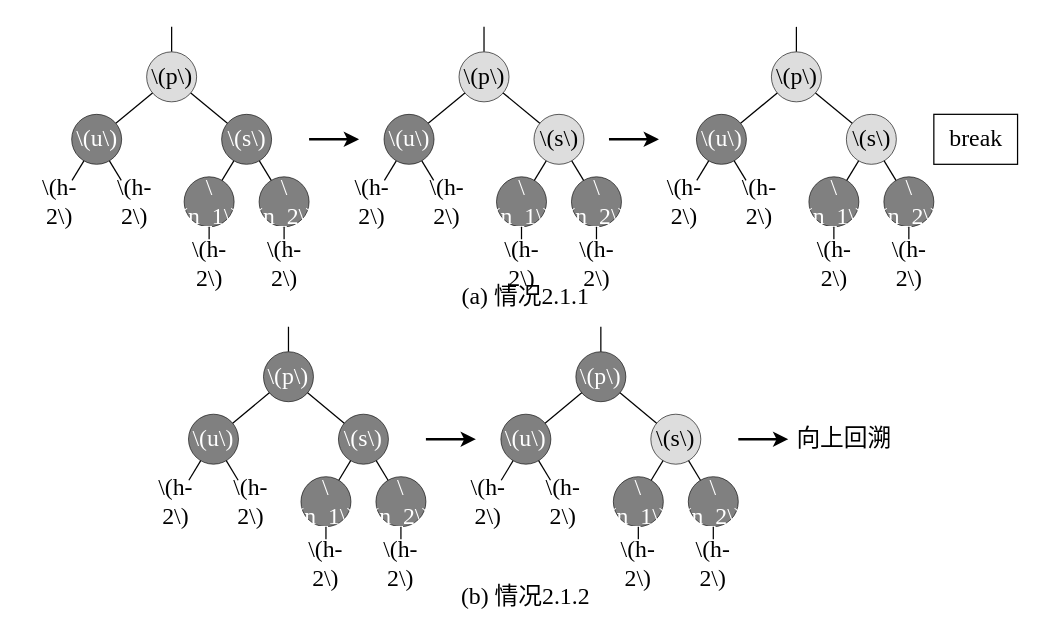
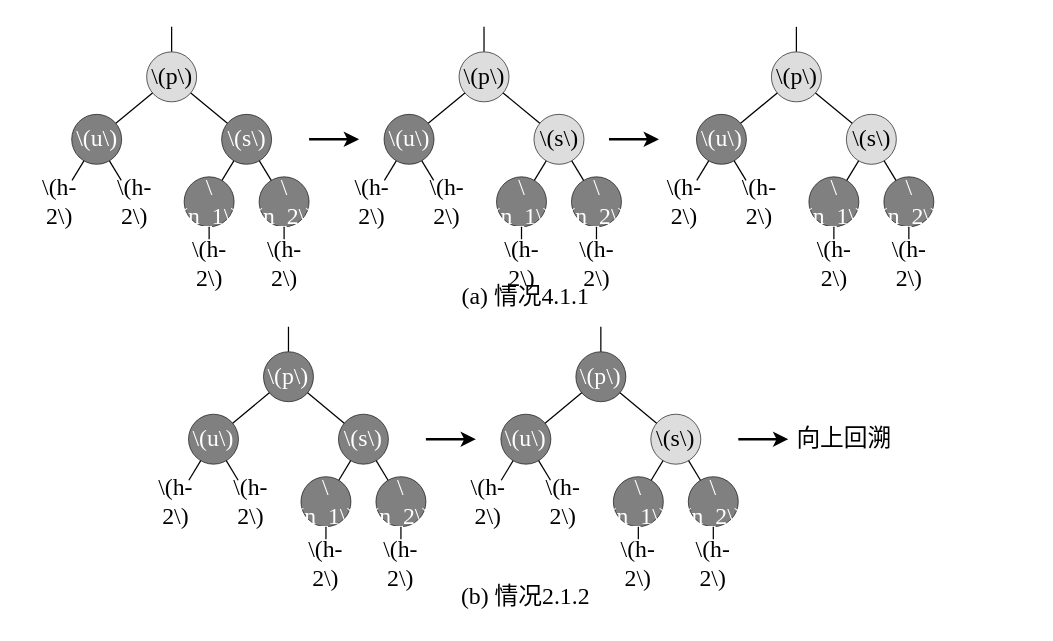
node "break": removed
node "(a) 情况2.1.1": label "(a) 情况2.1.1" -> "(a) 情况4.1.1"
